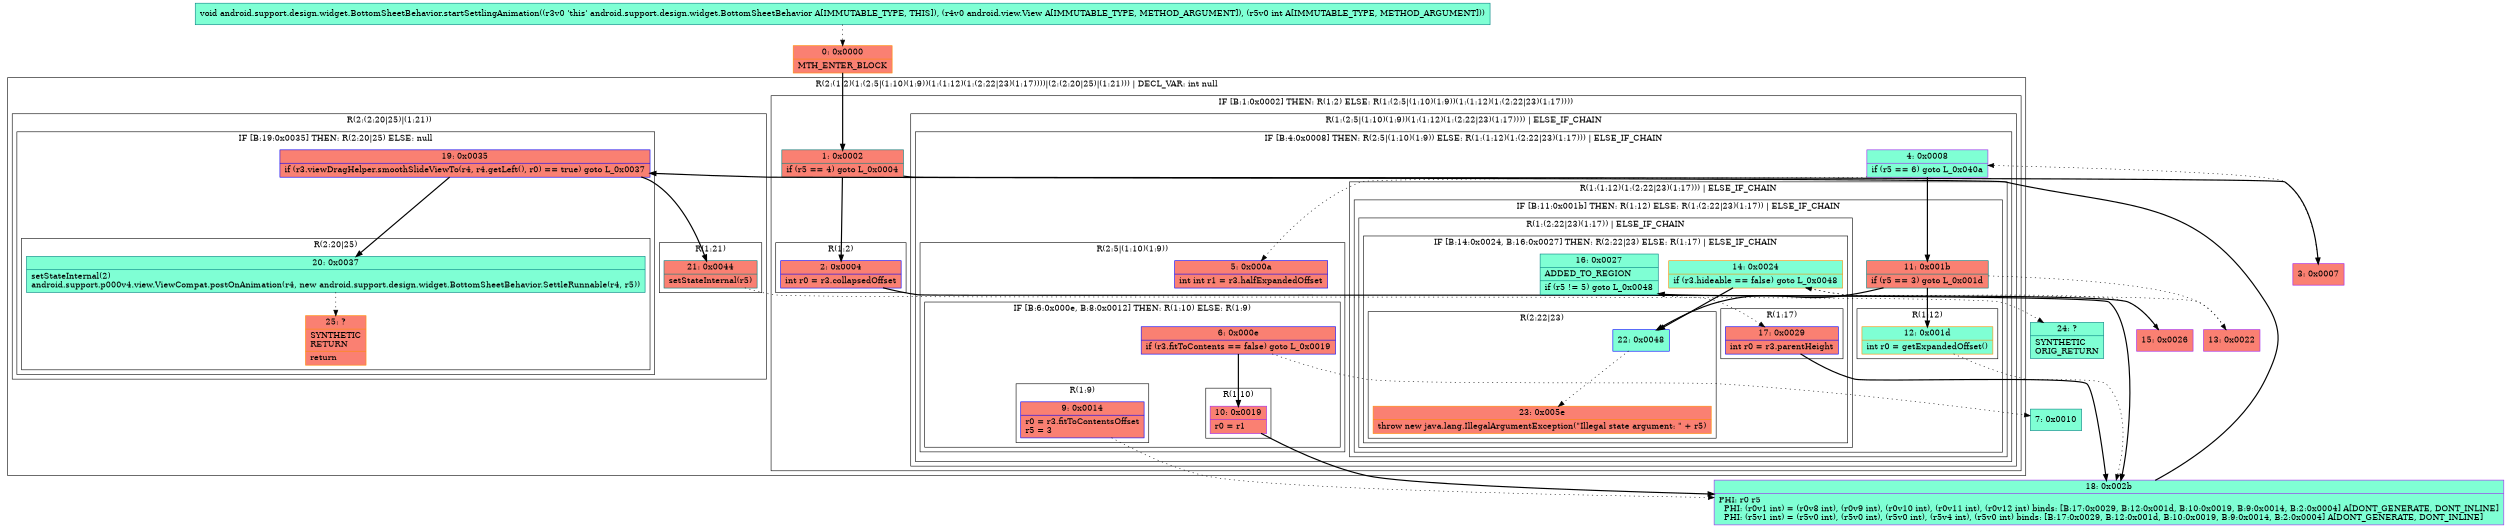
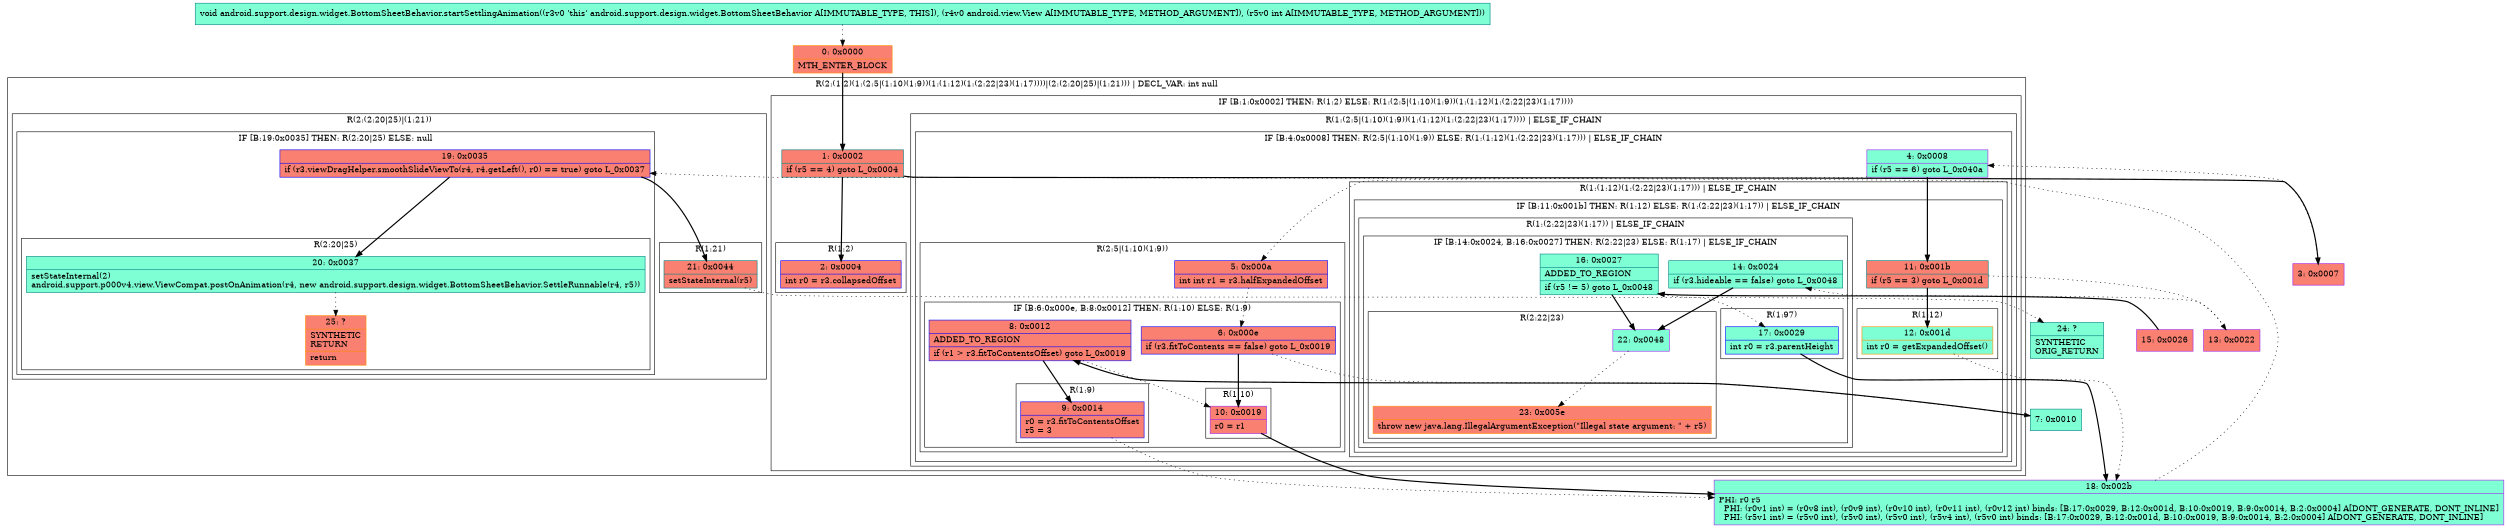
edge "18: 0x002b" -> "19: 0x0035": style bold -> dotted
node "14: 0x0024": color darkorange -> teal
edge "2: 0x0004" -> "18: 0x002b": removed
edge "14: 0x0024" -> "15: 0x0026": removed
edge "11: 0x001b" -> "22: 0x0048": now "16: 0x0027" -> "22: 0x0048"
edge "5: 0x000a" -> "6: 0x000e": added
cluster "R(1:17)": label "R(1:17)" -> "R(1:97)"
node "8: 0x0012": added
node "22: 0x0048": color blue -> purple
node "17: 0x0029": fillcolor salmon -> aquamarine
